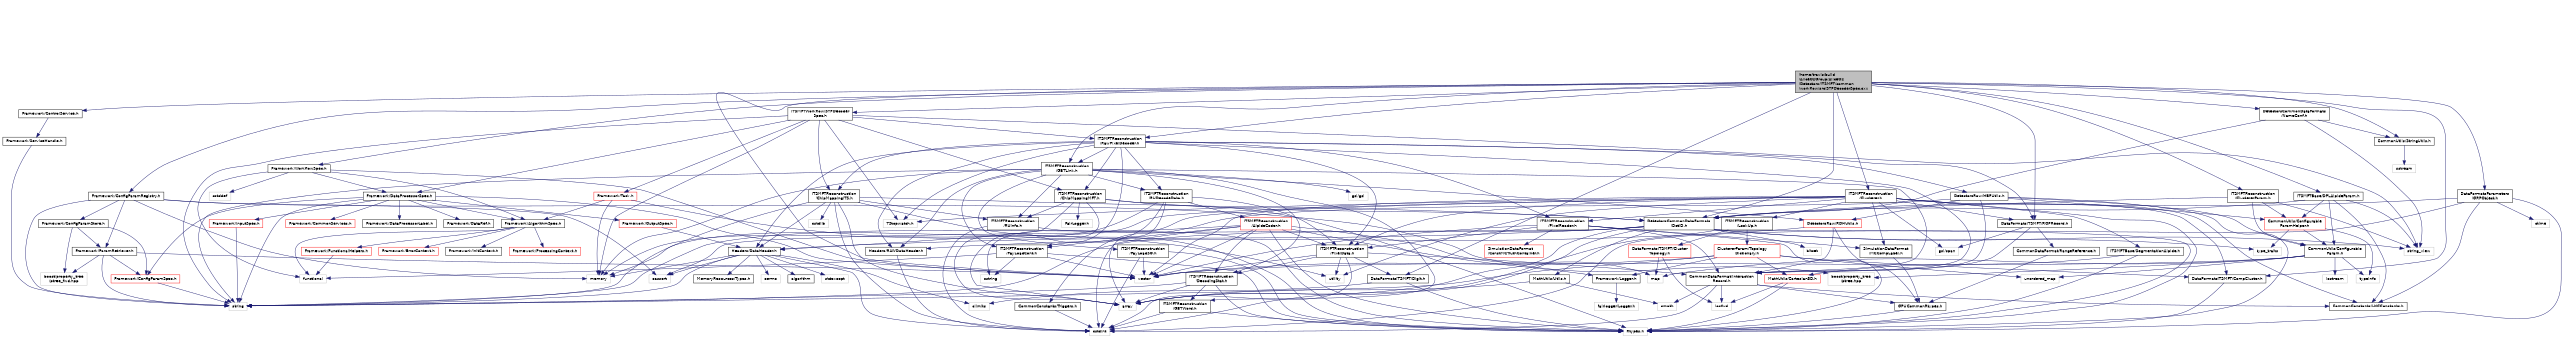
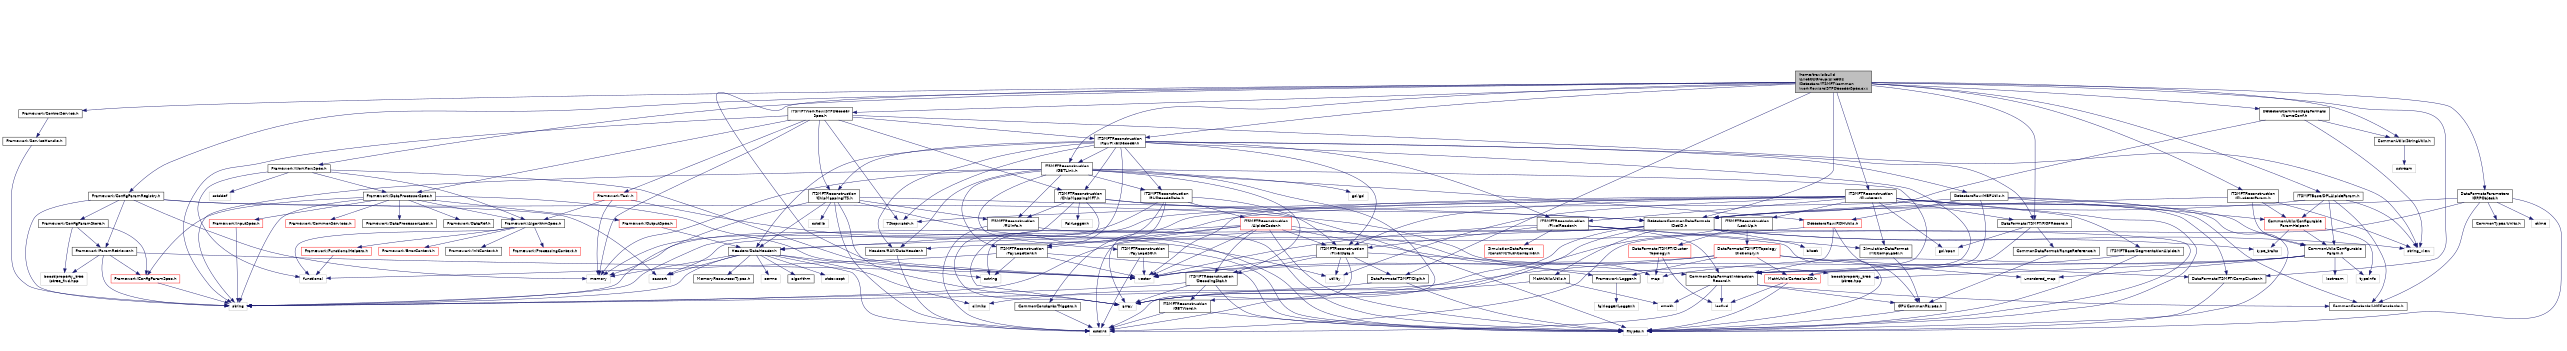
node "CommonTypes/Units.h": added
node "ClustererParam/Topology Dictionary.h": label "ClustererParam/Topology Dictionary.h" -> "DataFormatsITSMFT/Topology Dictionary.h"
edge "Headers/DataHeader.h" -> "cstring": added
